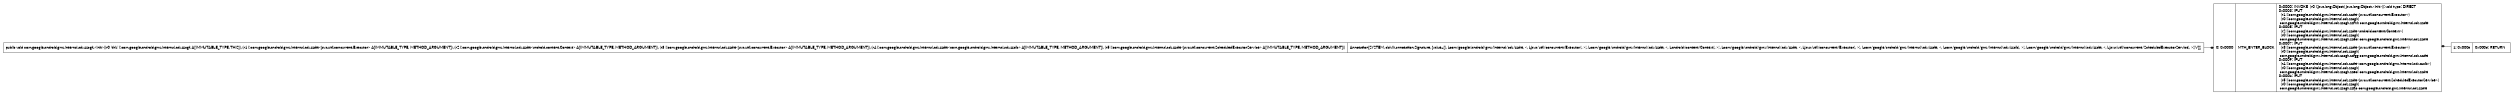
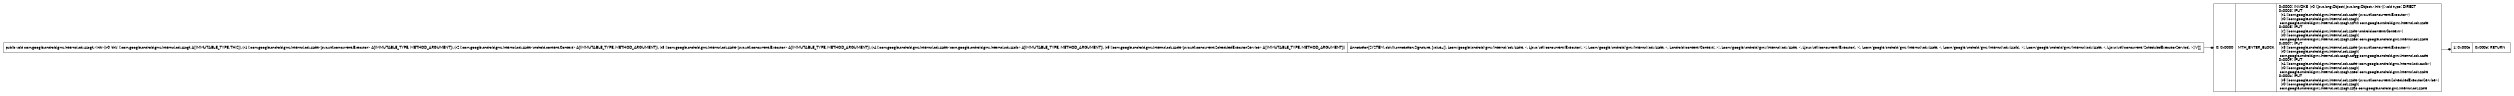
edge "1: 0x000d" -> "0: 0x0000": reversed
